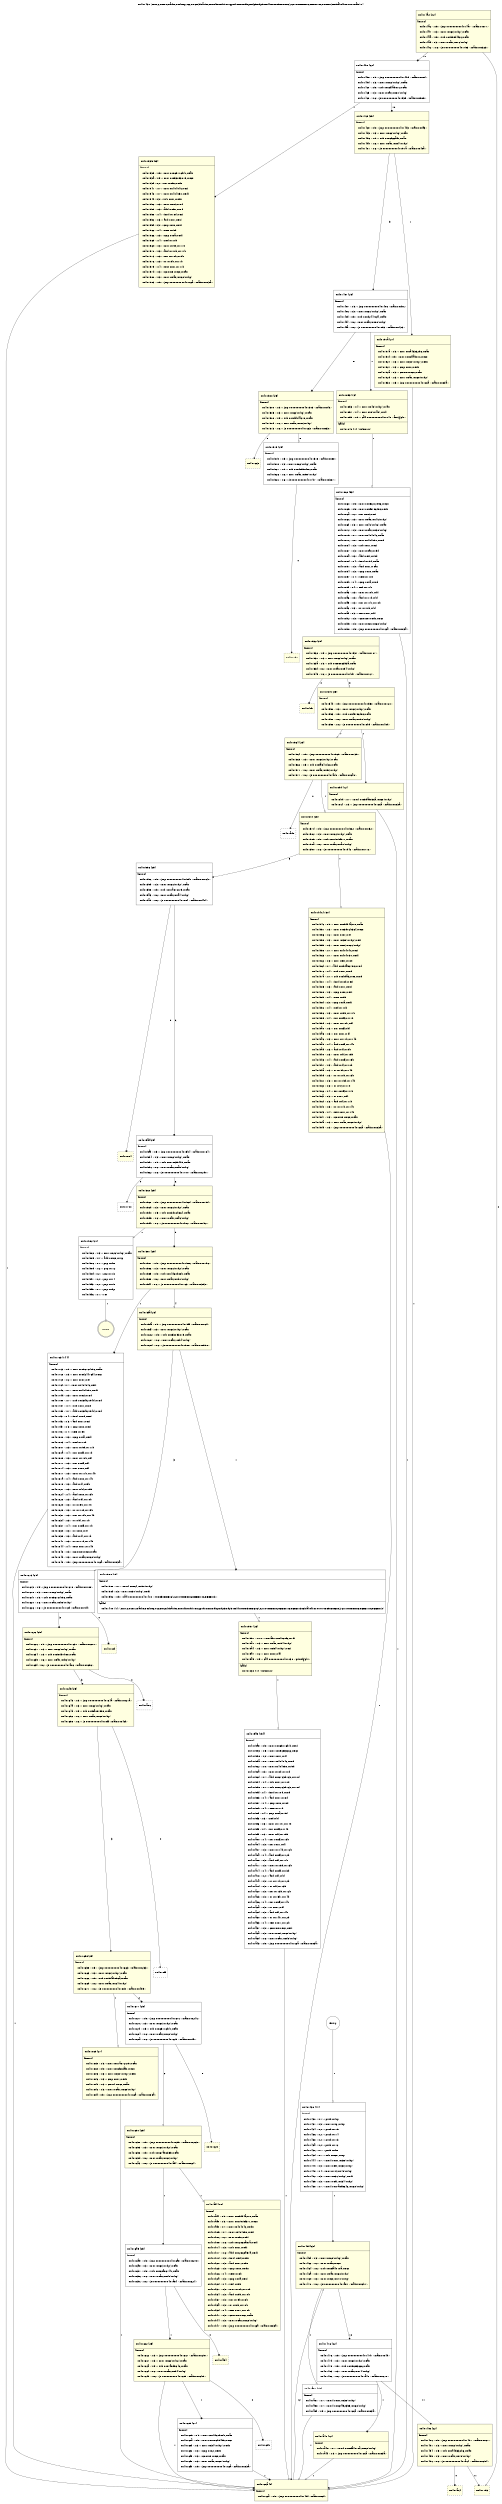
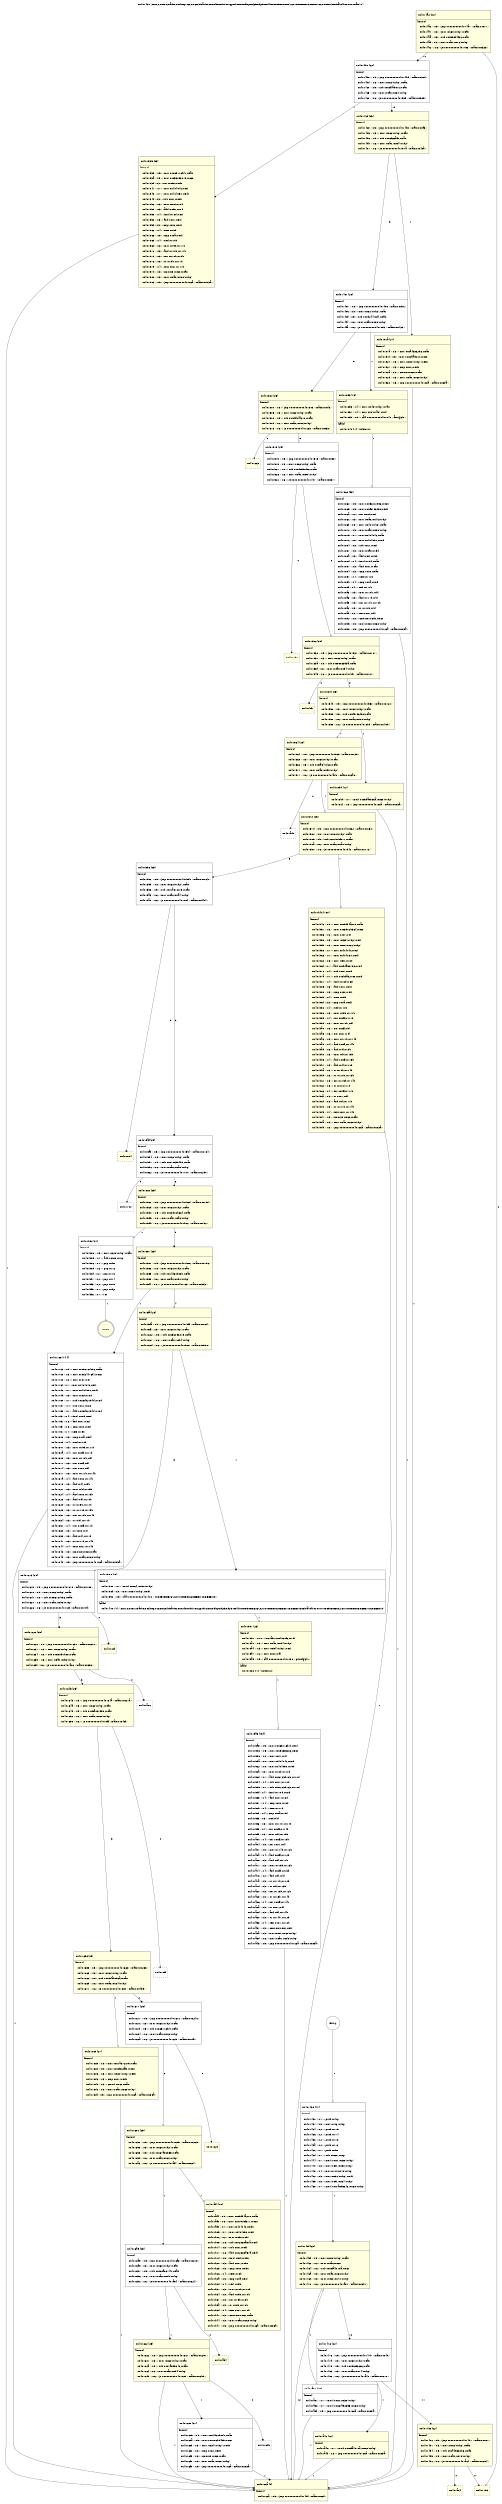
edge "0x401519 [25]" -> "0x401532 [25]": added, label "8"
